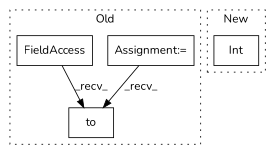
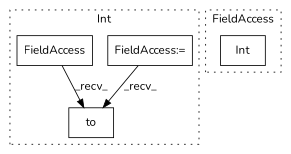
cluster "Old": label "Old" -> "Int"
cluster "New": label "New" -> "FieldAccess"
node "Assignment:=": label "Assignment:=" -> "FieldAccess:="
